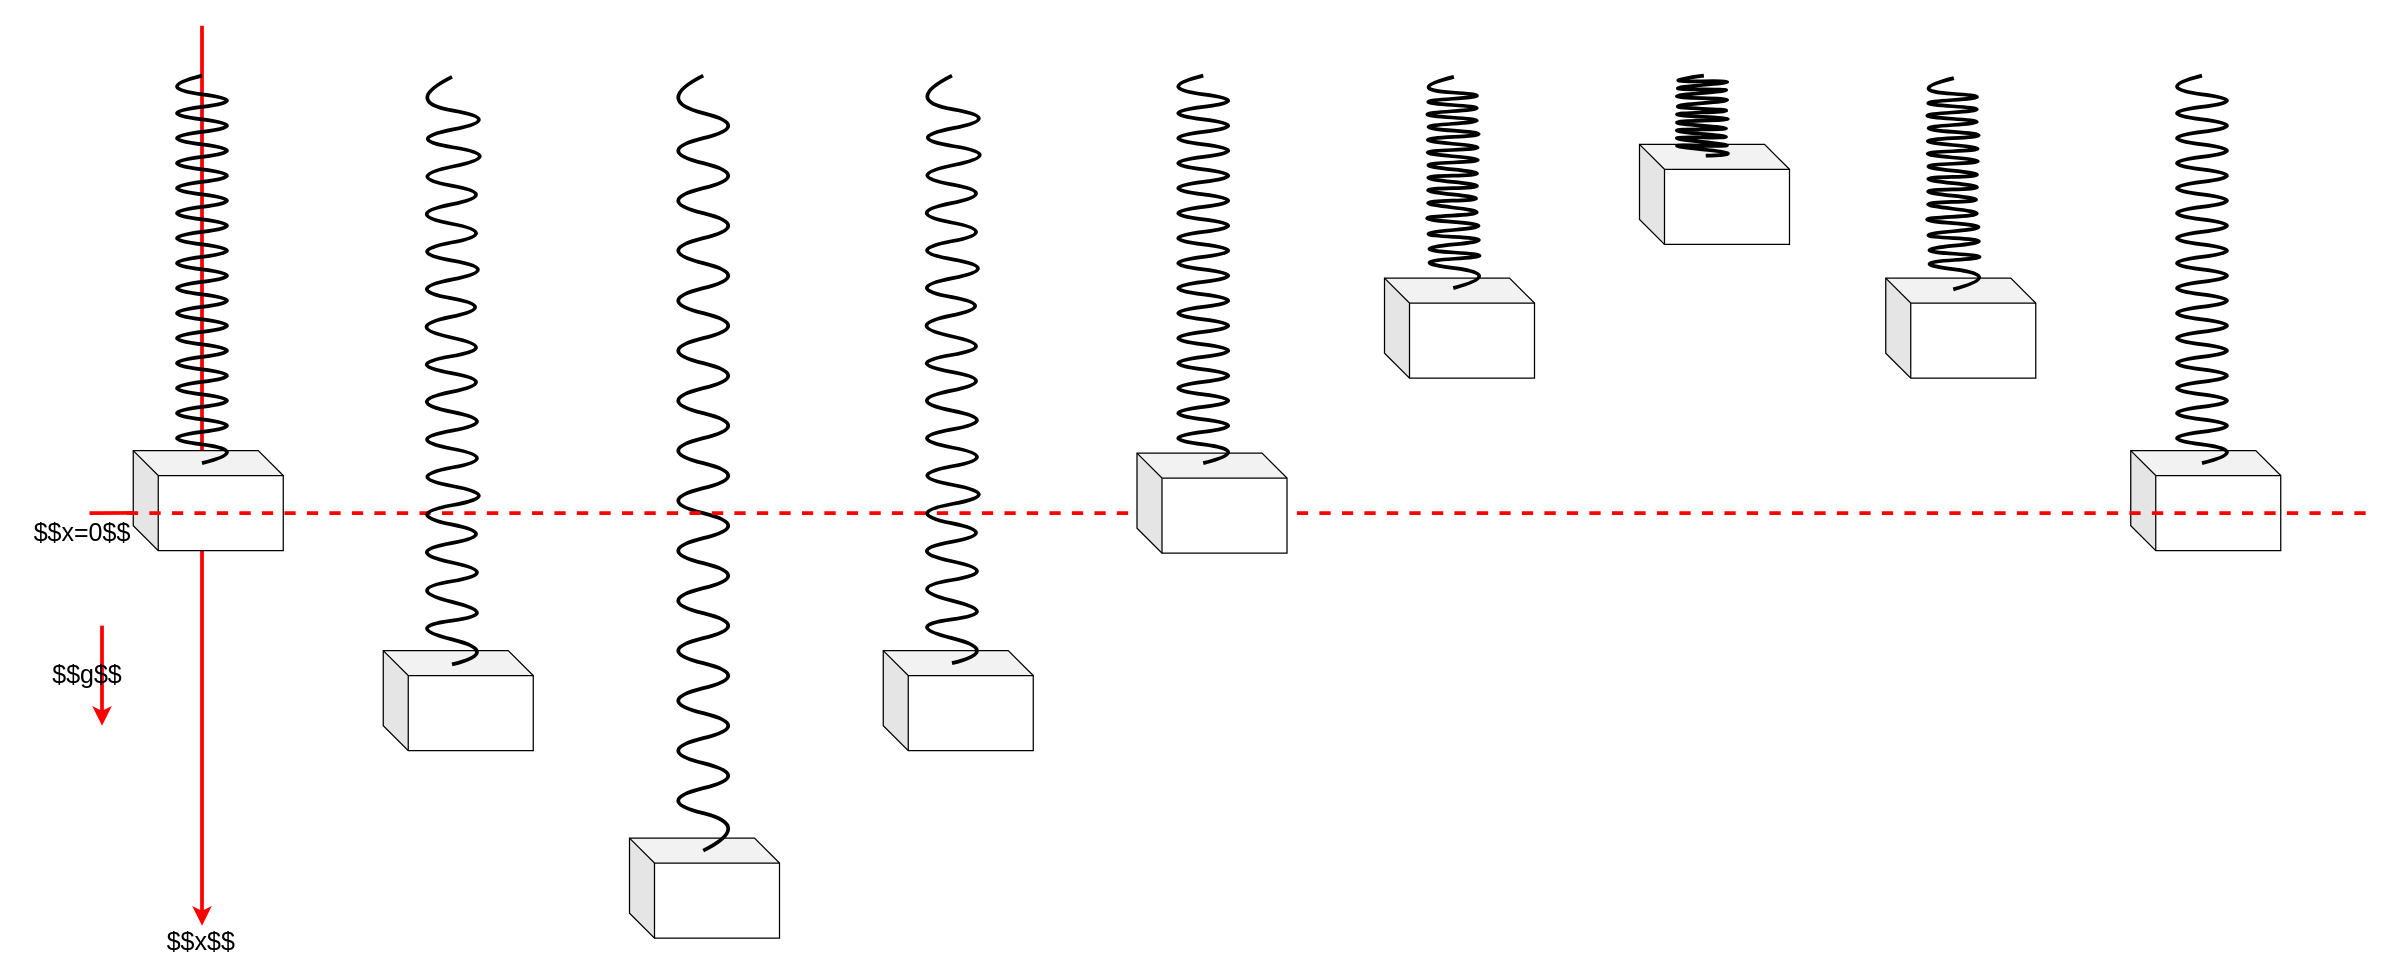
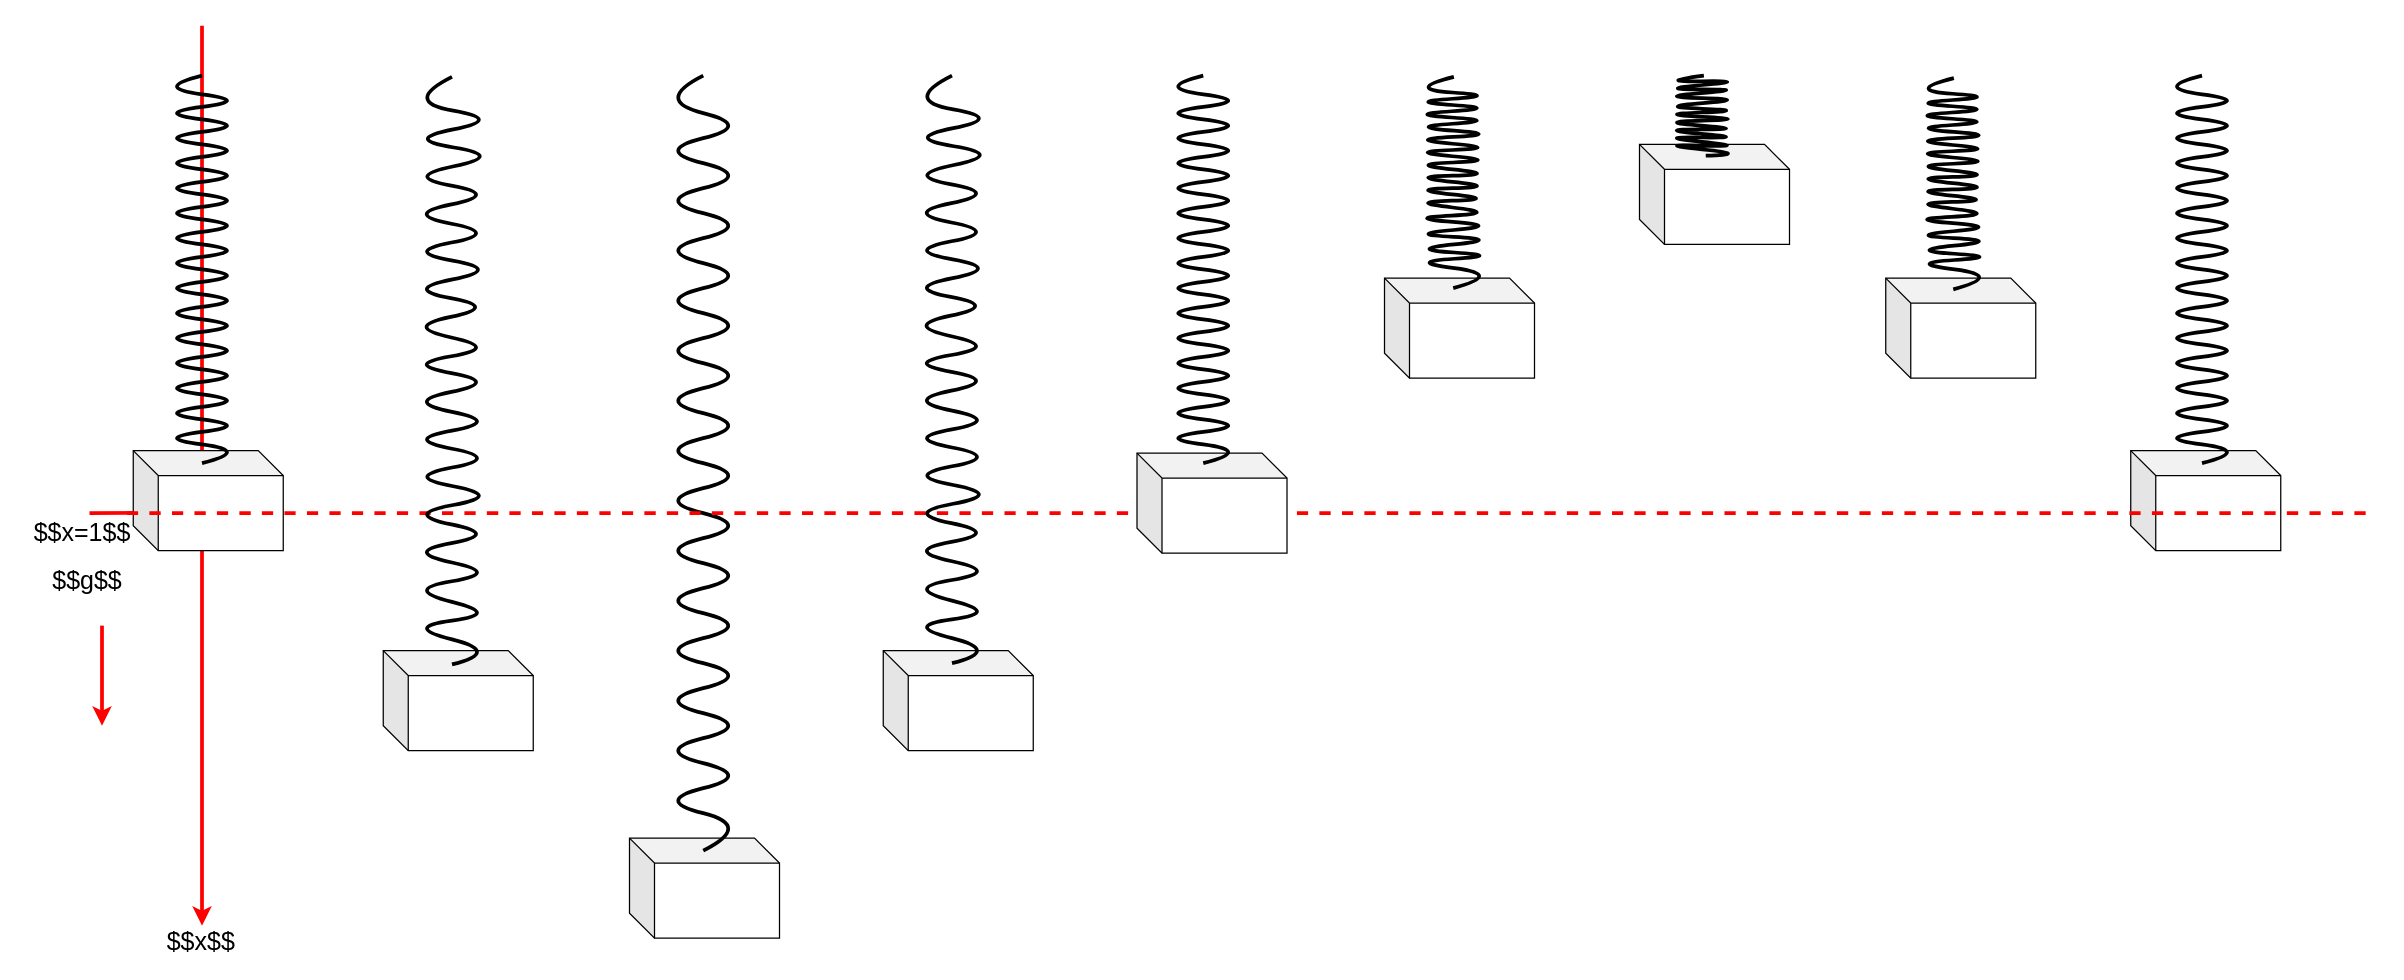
node "$$x=0$$": label "$$x=0$$" -> "$$x=1$$"
node "$$g$$": moved (87, 673) -> (87, 579)
